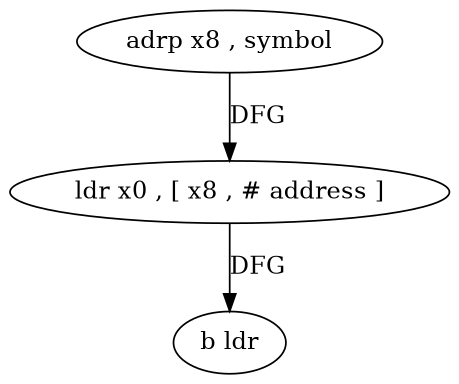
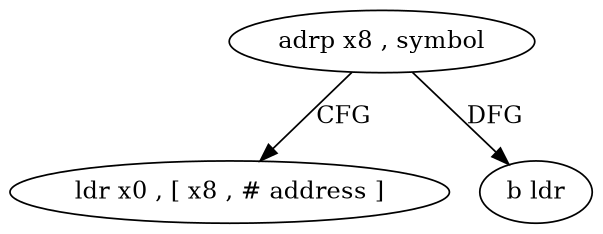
edge "adrp x8 , symbol" -> "ldr x0 , [ x8 , # address ]": label "DFG" -> "CFG"
edge "ldr x0 , [ x8 , # address ]" -> "b ldr": now "adrp x8 , symbol" -> "b ldr"
